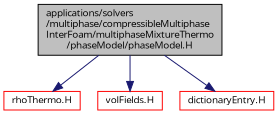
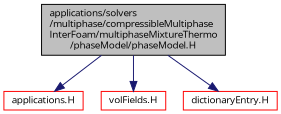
node "rhoThermo.H": label "rhoThermo.H" -> "applications.H"
